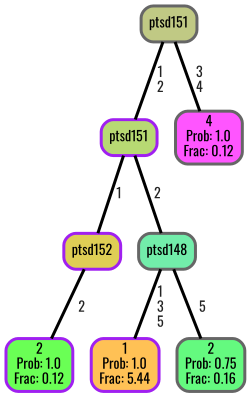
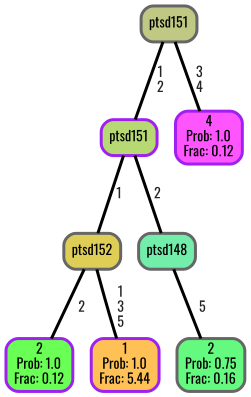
node "4 Prob: 1.0 Frac: 0.12": color gray40 -> purple
node "ptsd152": color purple -> gray40
edge "ptsd148" -- "1 Prob: 1.0 Frac: 5.44": now "ptsd152" -- "1 Prob: 1.0 Frac: 5.44"
